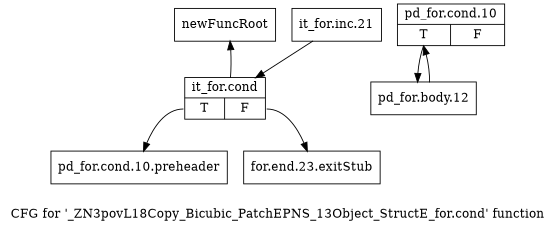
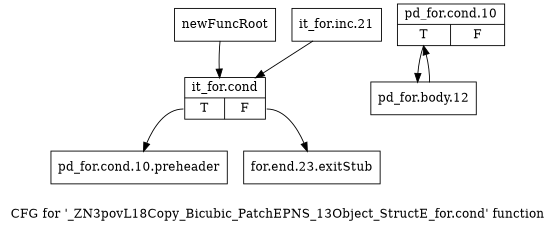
edge "it_for.cond" -> "newFuncRoot": reversed
